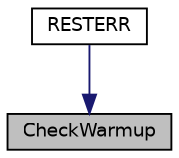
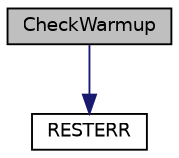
edge "RESTERR" -> "CheckWarmup": reversed
